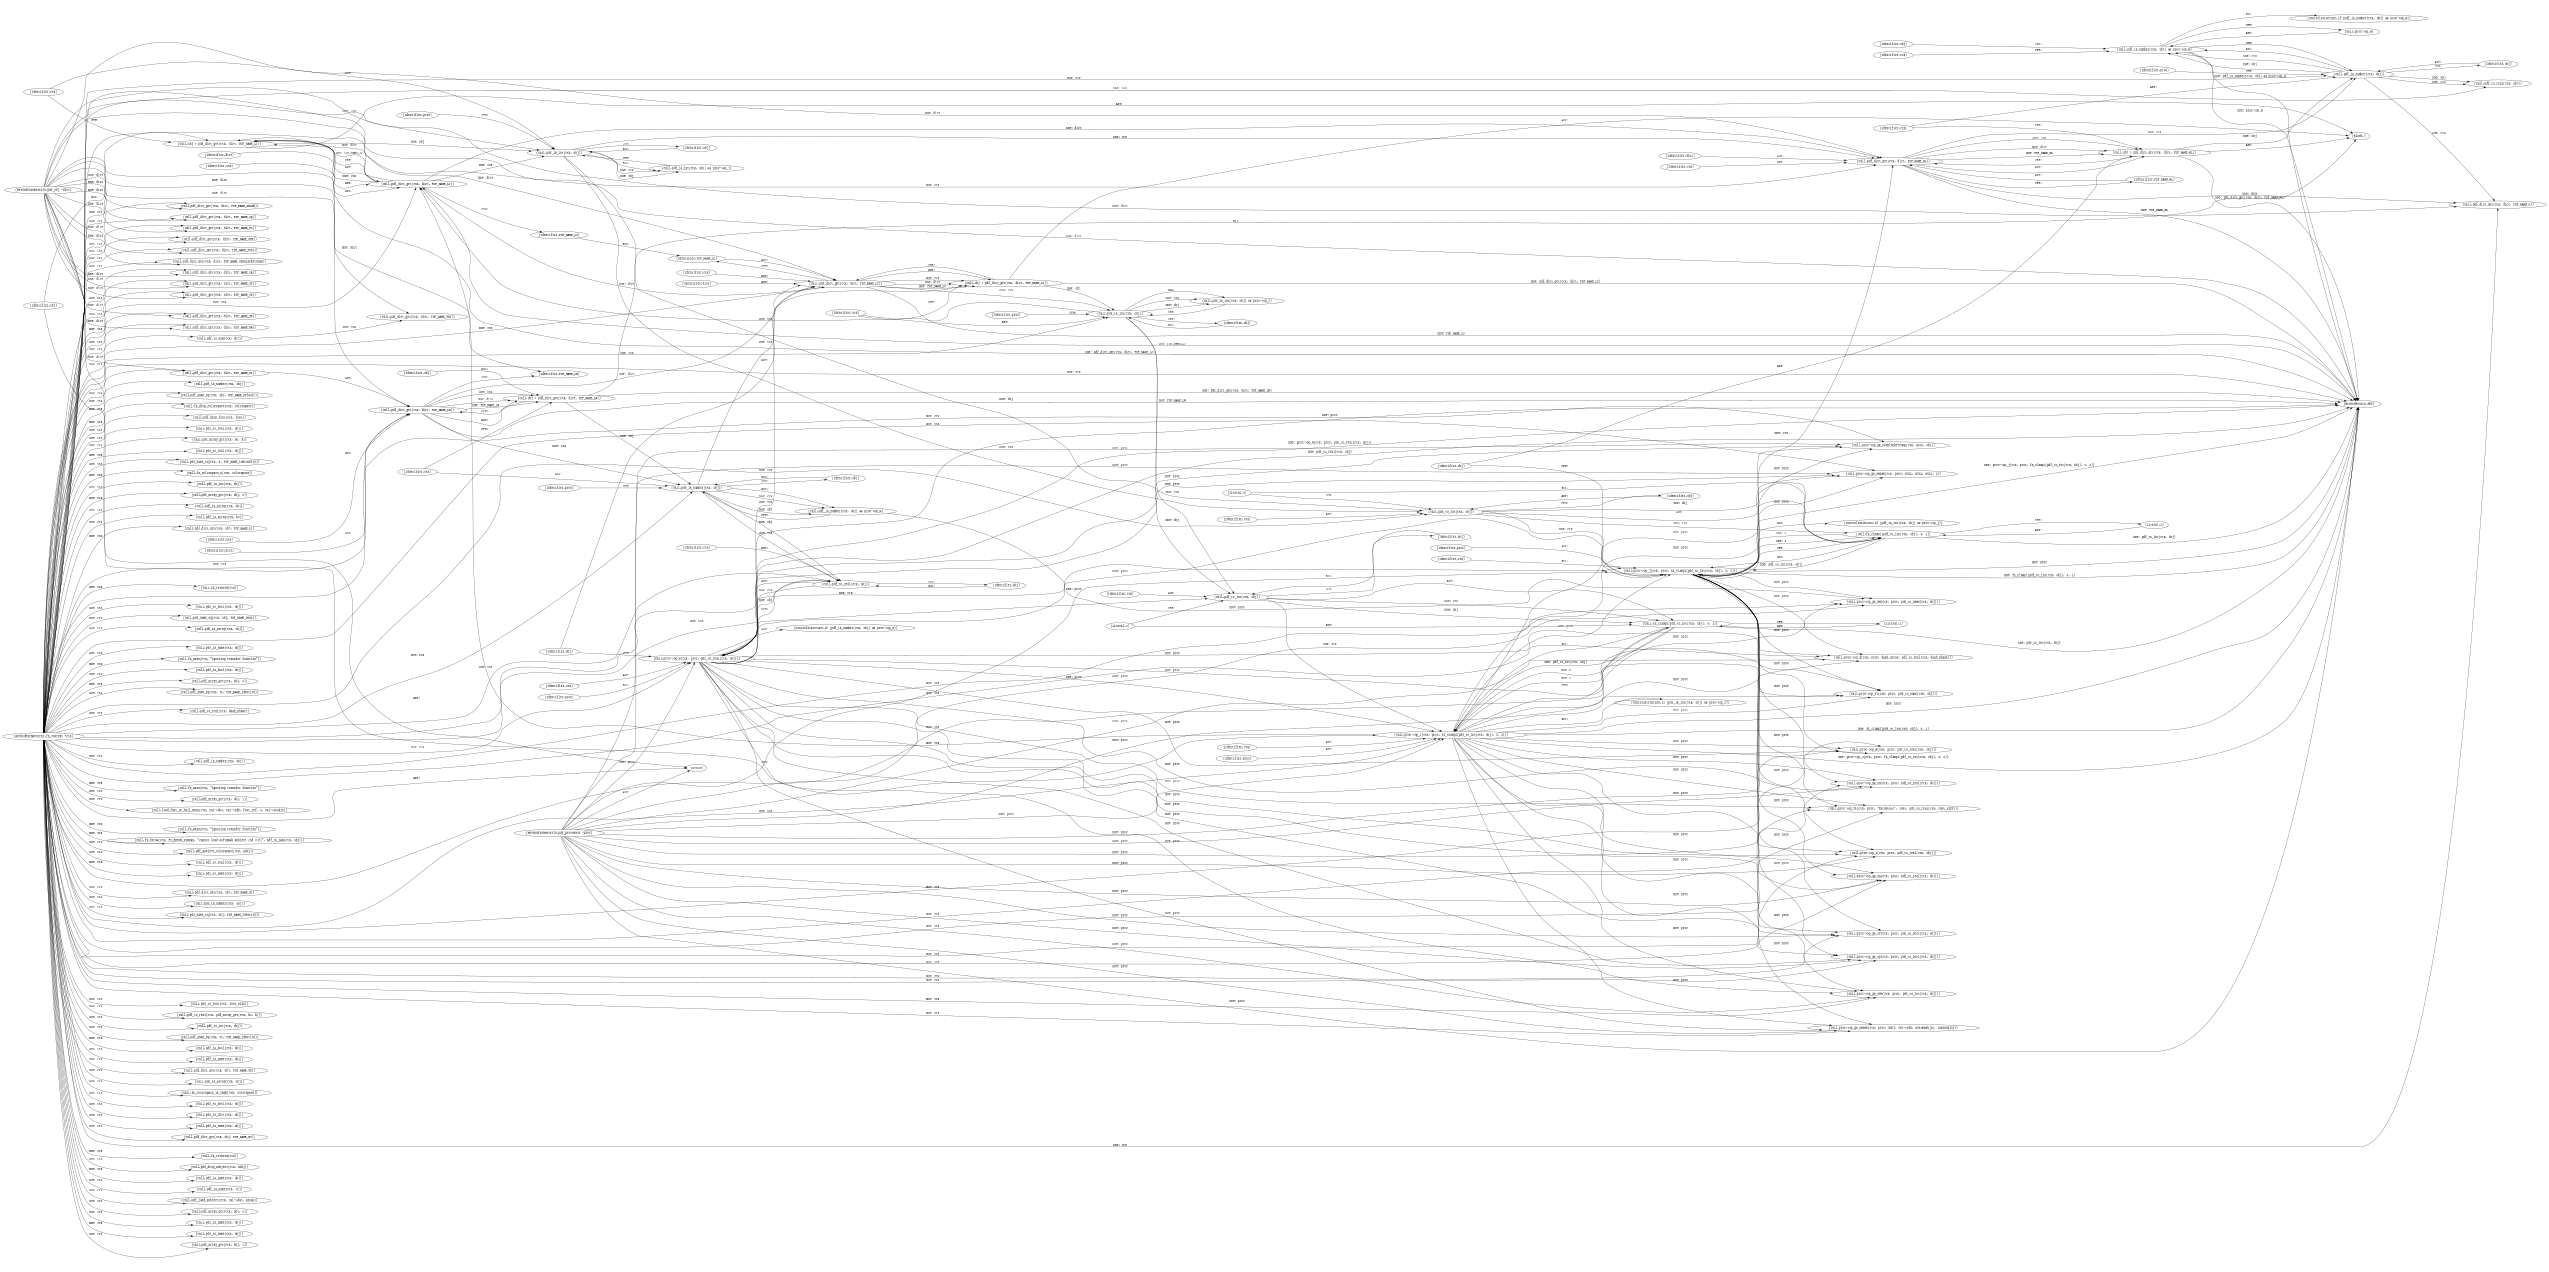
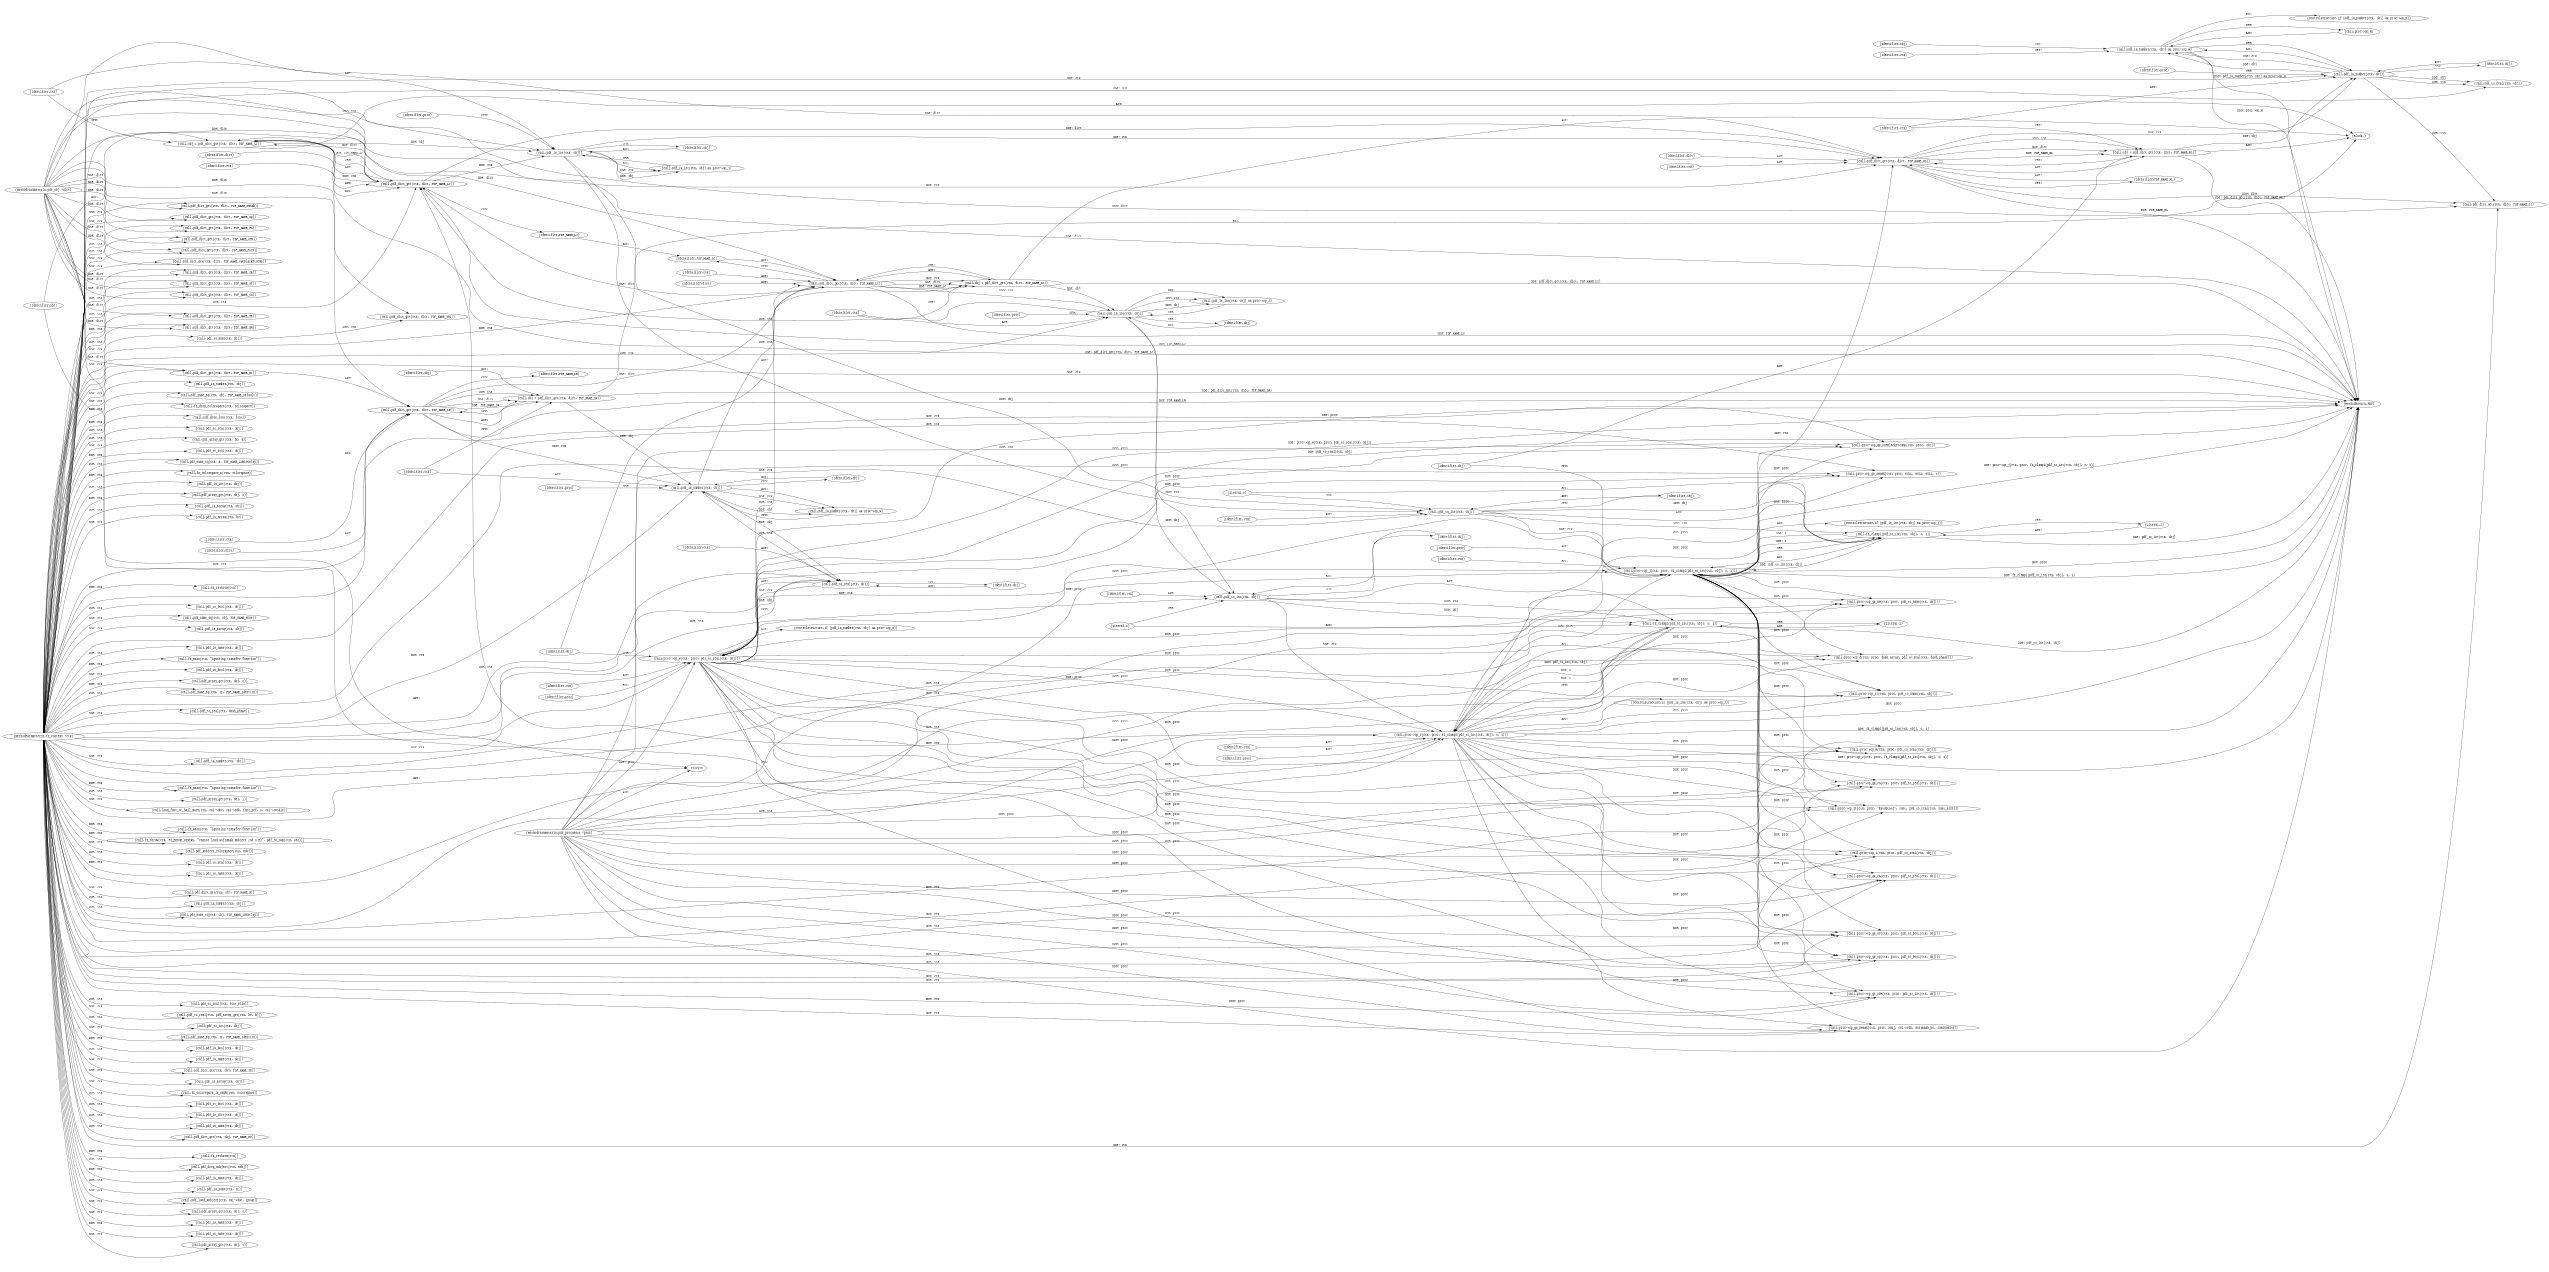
edge "(MethodParameterIn,pdf_obj *dict)" -> "(Identifier,PDF_NAME_LW)": now "(MethodParameterIn,pdf_obj *dict)" -> "(Call,pdf_dict_get(ctx, dict, PDF_NAME_LJ))"
node "(Call,pdf_dict_get(ctx, obj, PDF_NAME_S))": removed
edge "(Call,pdf_is_number(ctx, obj) && proc->op_w)" -> "(Call,proc->op_gs_BM(ctx, proc, pdf_to_name(ctx, obj)))": now "(Call,proc->op_w(ctx, proc, pdf_to_real(ctx, obj)))" -> "(Call,proc->op_gs_BM(ctx, proc, pdf_to_name(ctx, obj)))"
